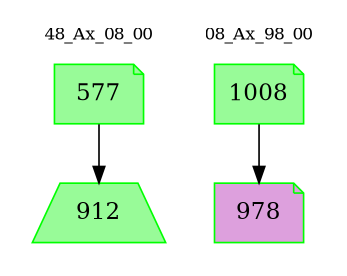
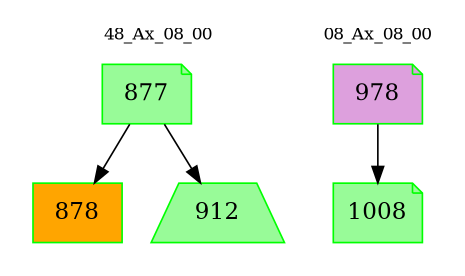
cluster "08_Ax_98_00": label "08_Ax_98_00" -> "08_Ax_08_00"
node "577": label "577" -> "877"
edge "1008" -> "978": reversed
node "878": added
